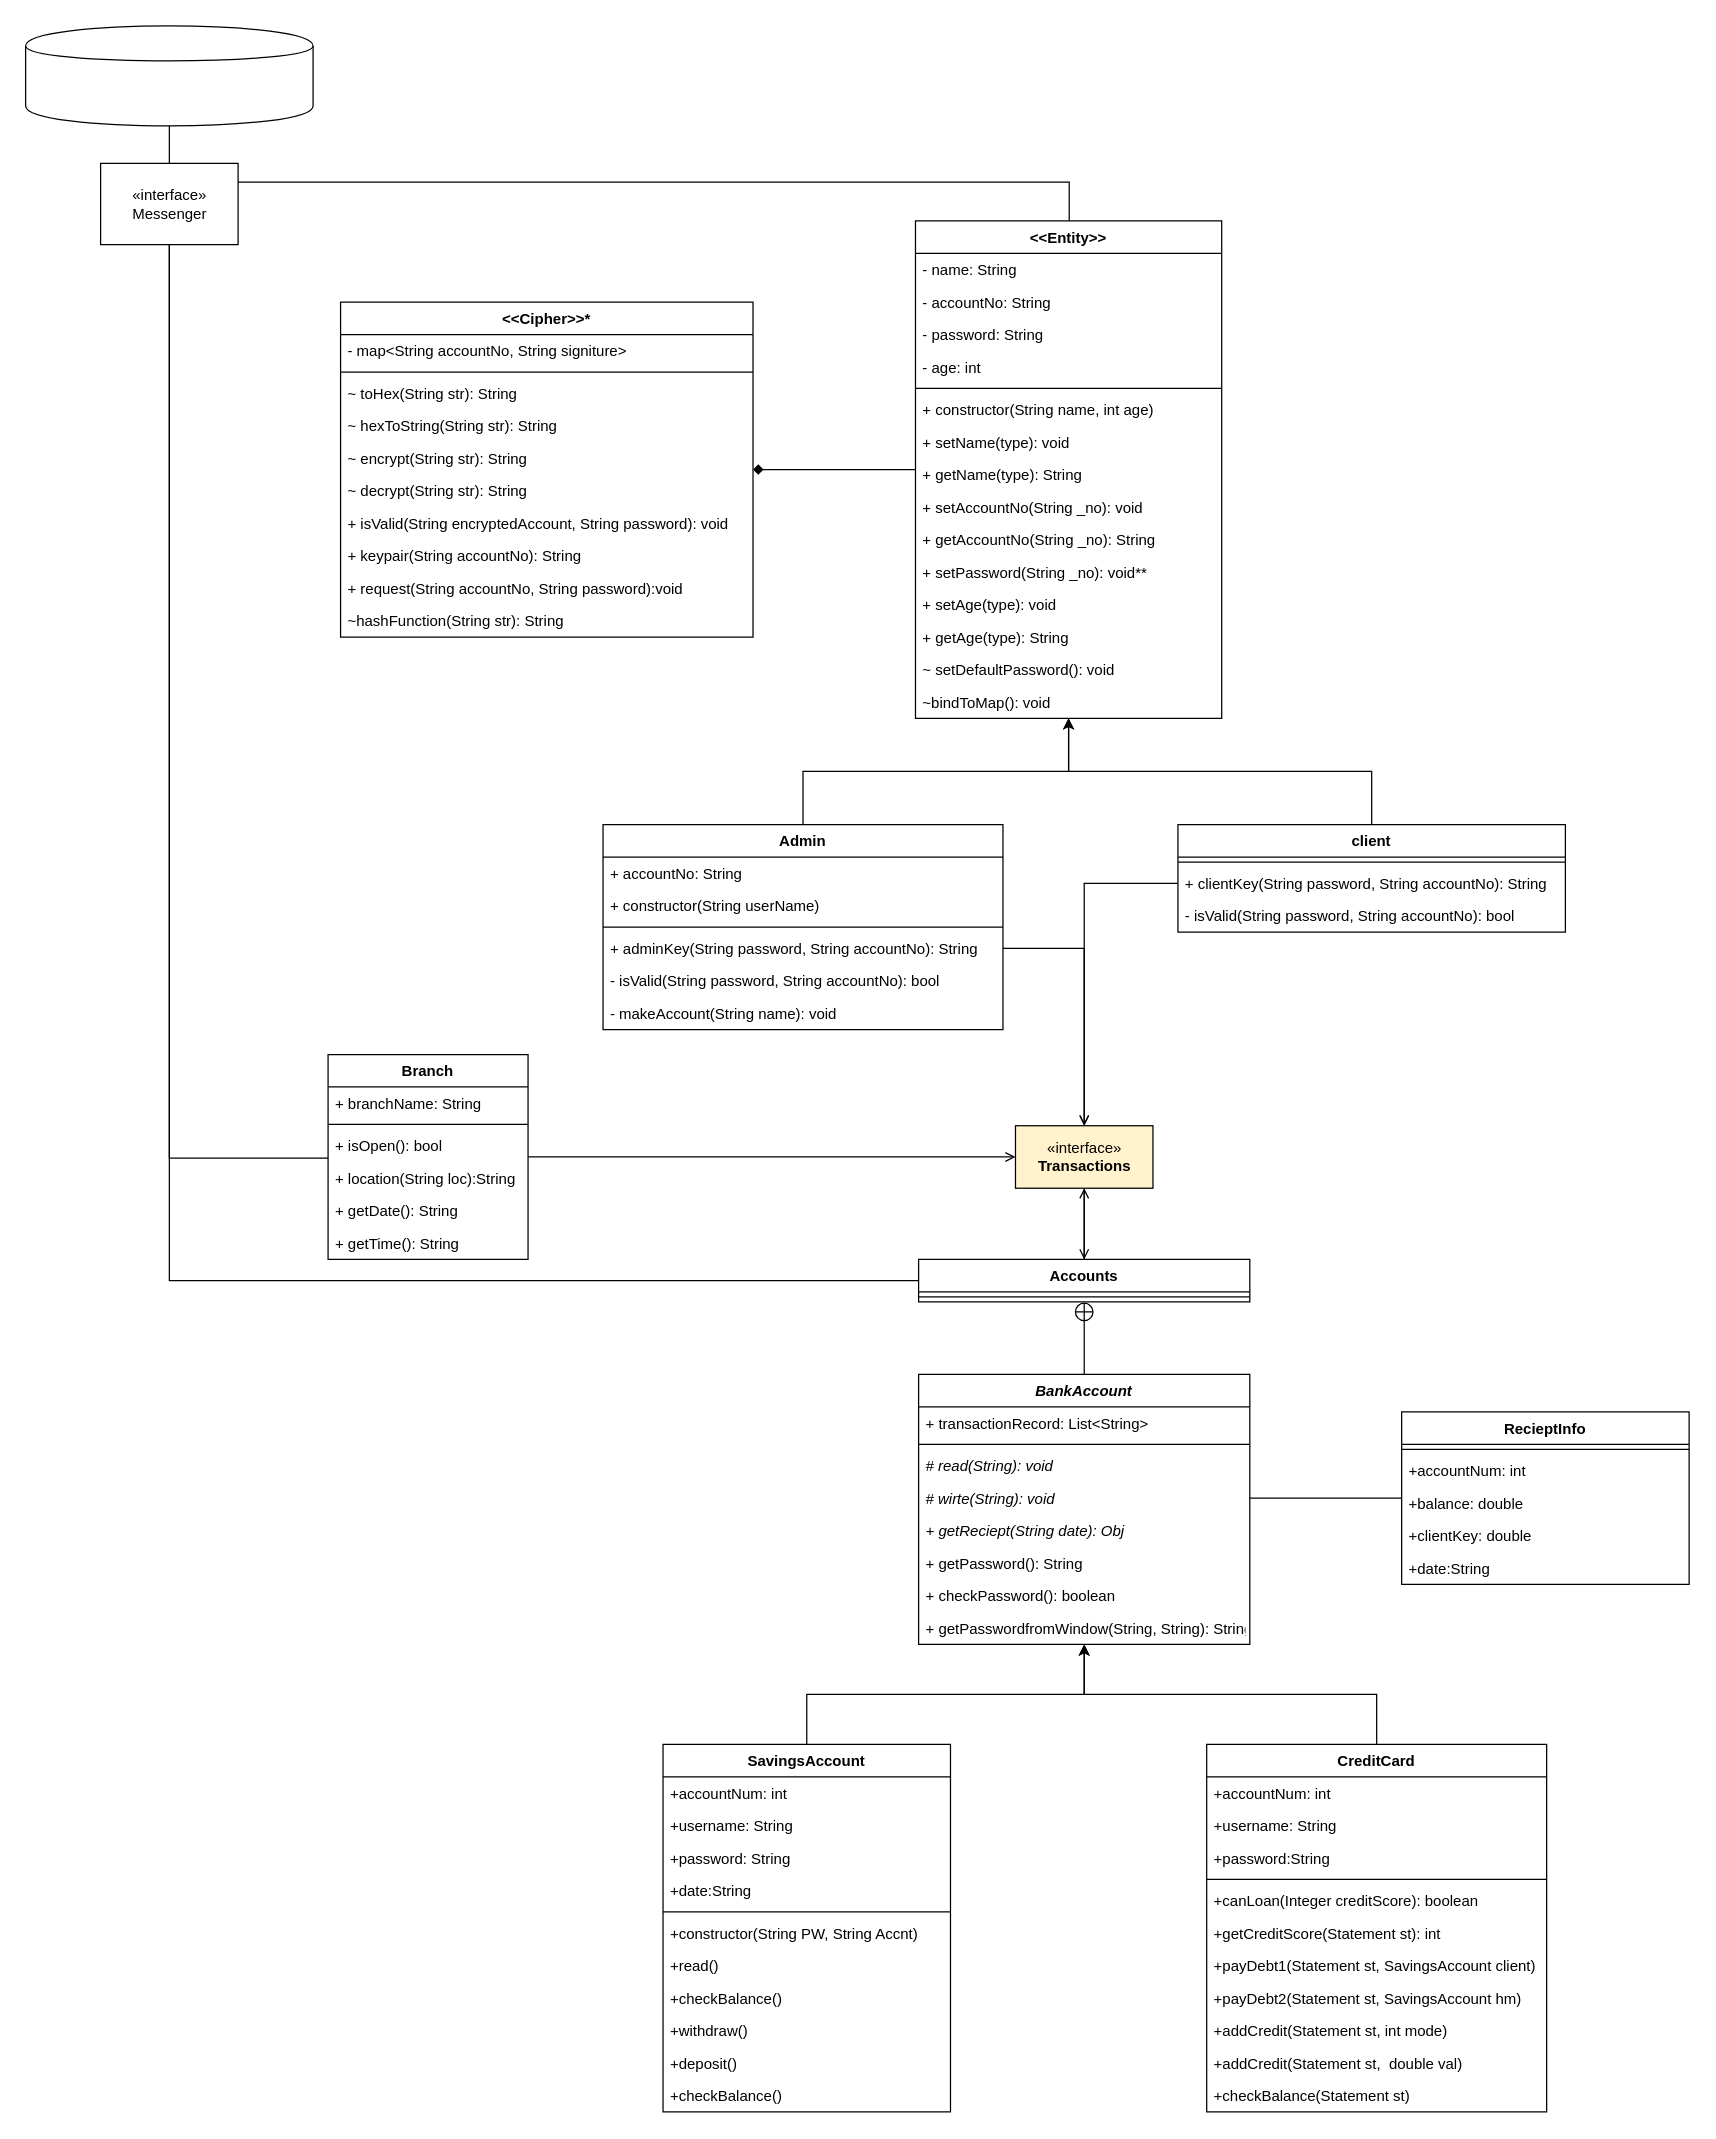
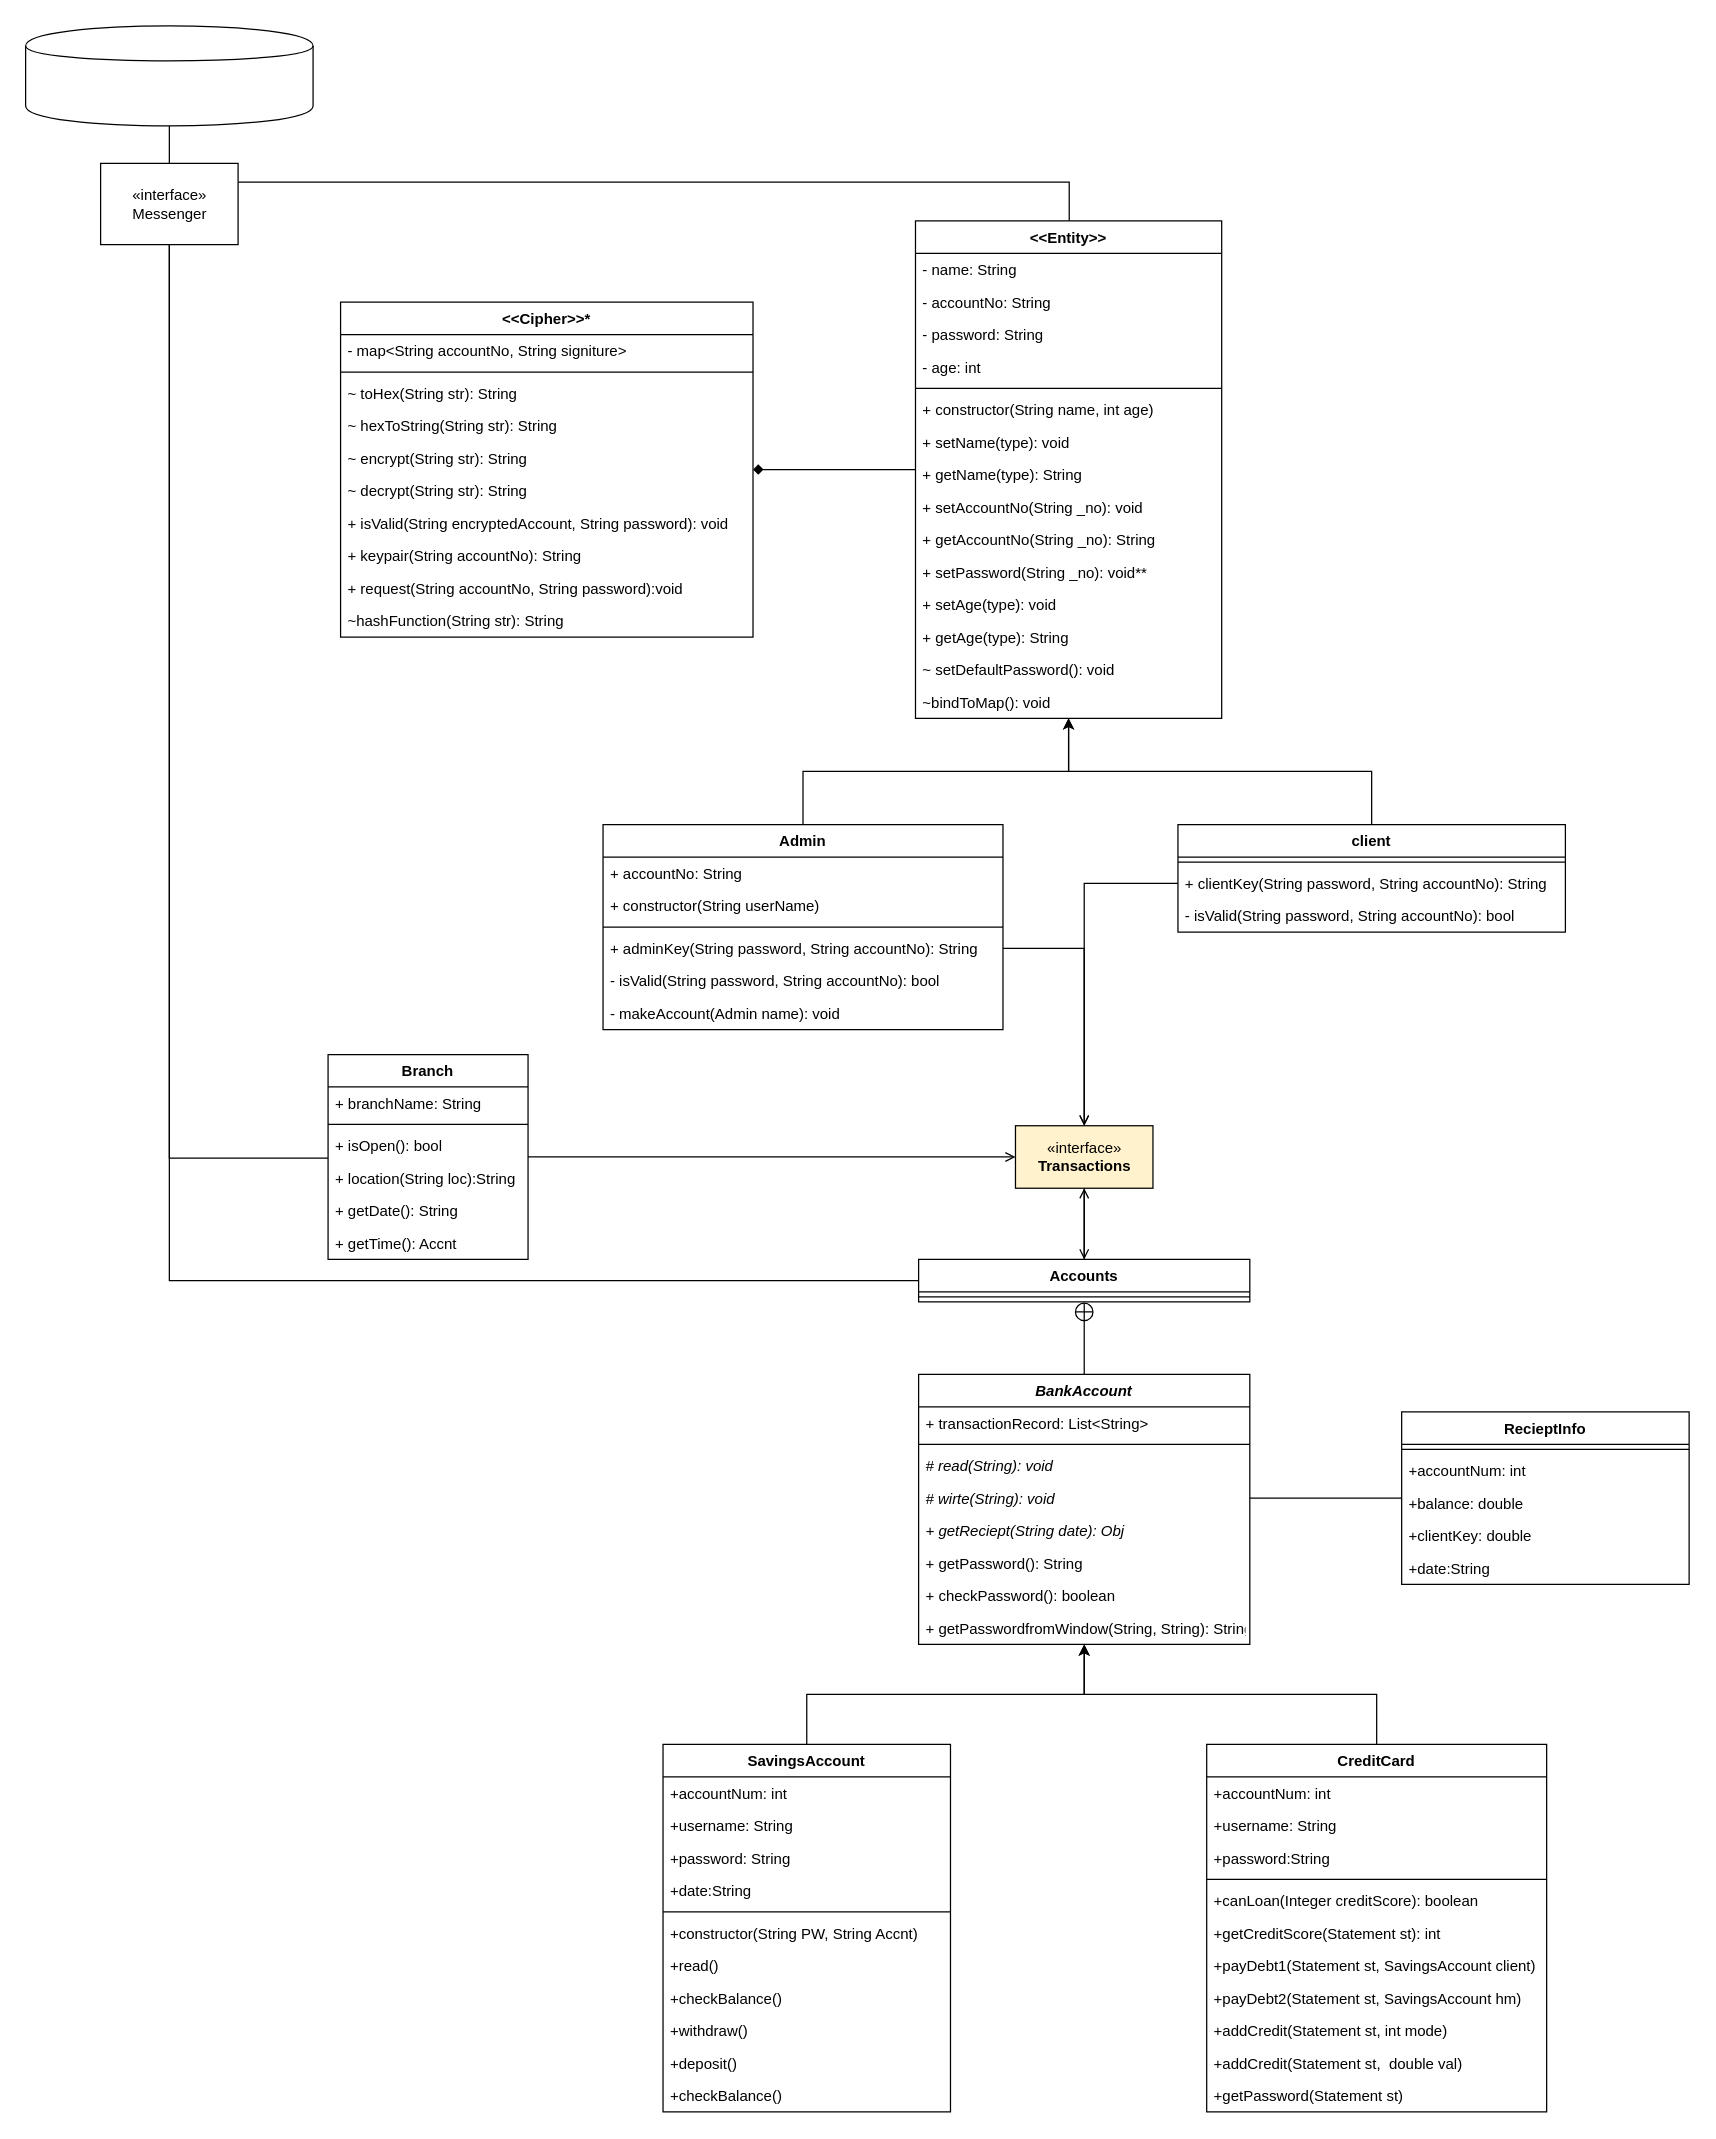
node "- makeAccount(String name): void": label "- makeAccount(String name): void" -> "- makeAccount(Admin name): void"
node "+ getTime(): String": label "+ getTime(): String" -> "+ getTime(): Accnt"
node "+checkBalance(Statement st)": label "+checkBalance(Statement st)" -> "+getPassword(Statement st)"
